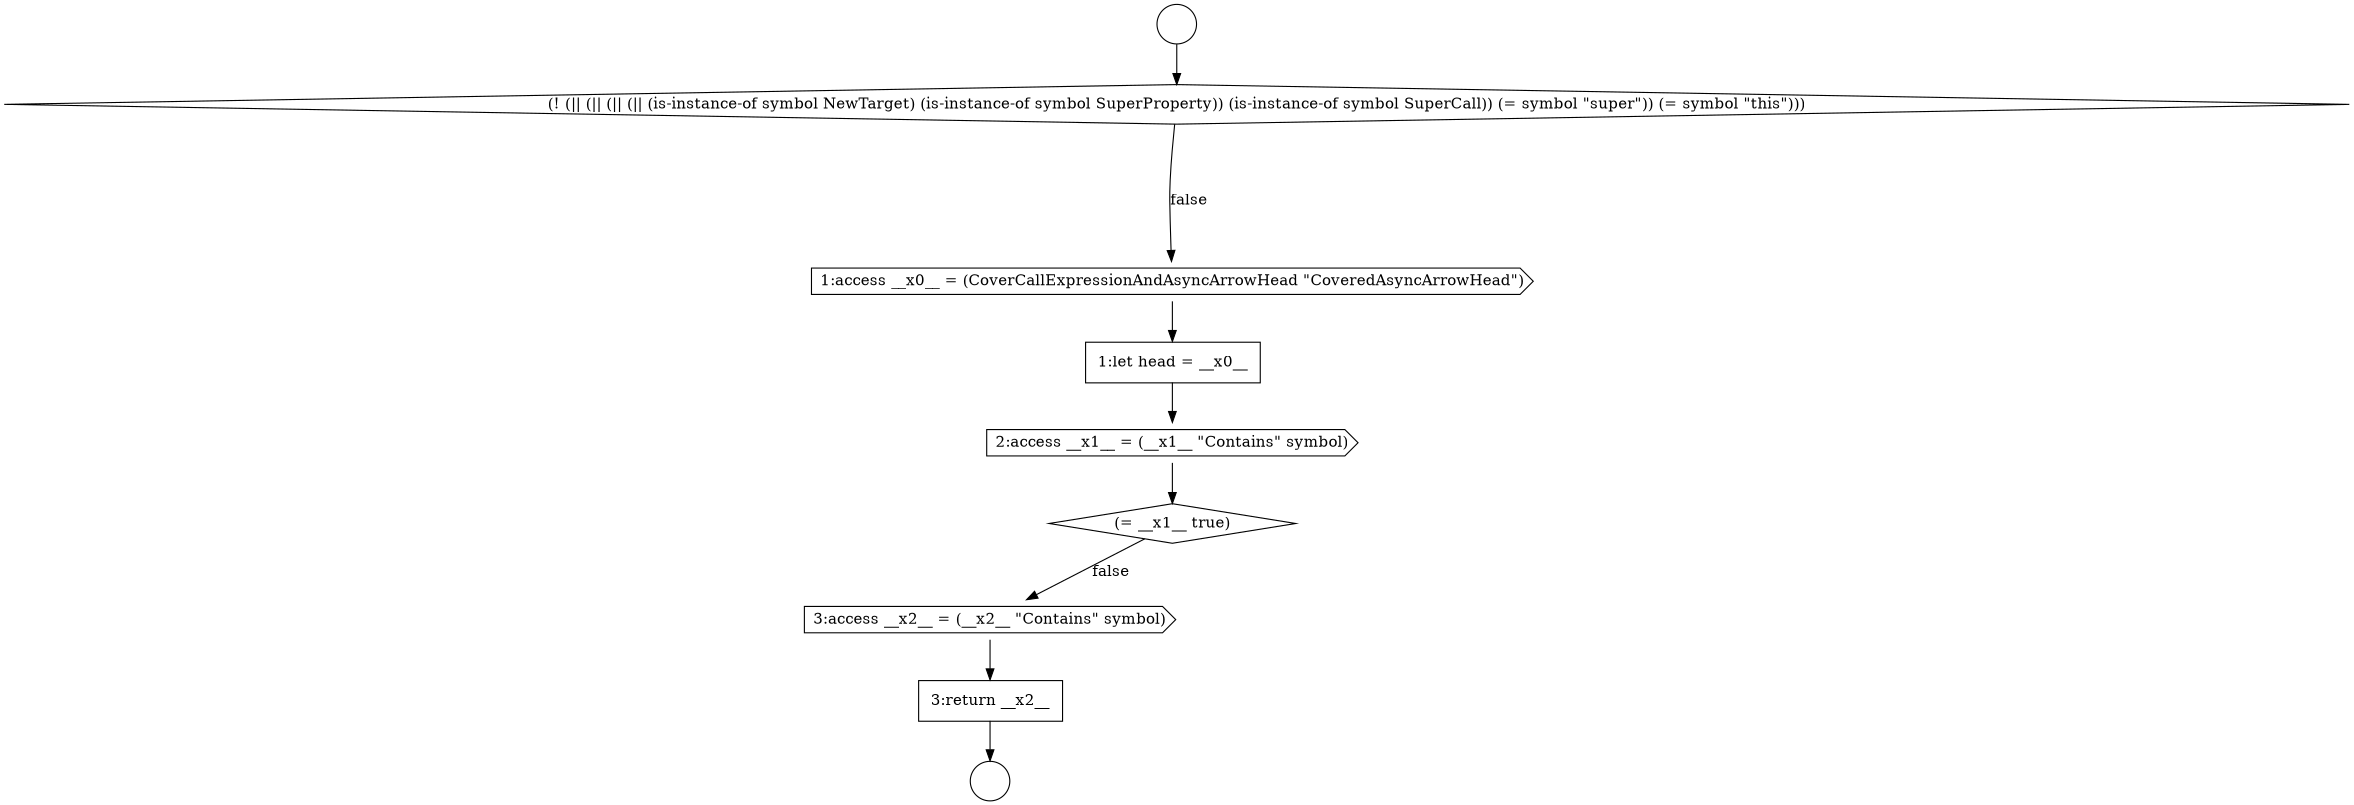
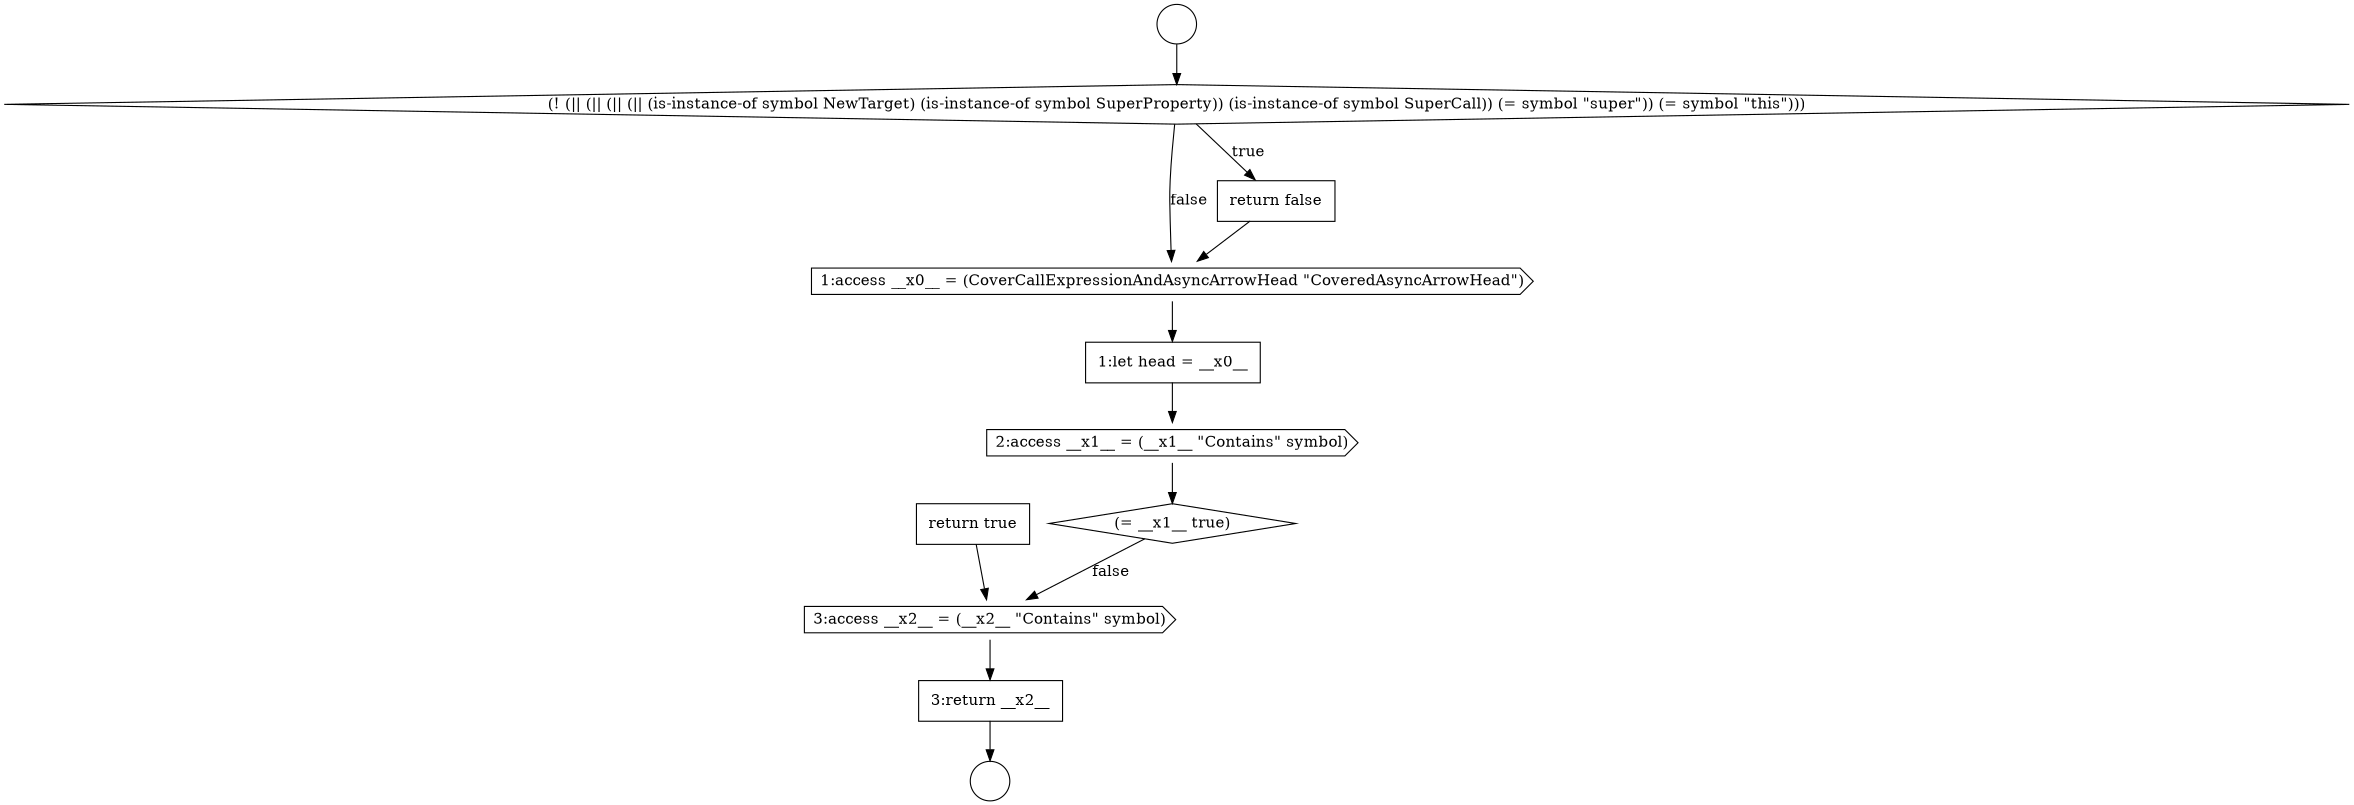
node "return false": added
node "return true": added
